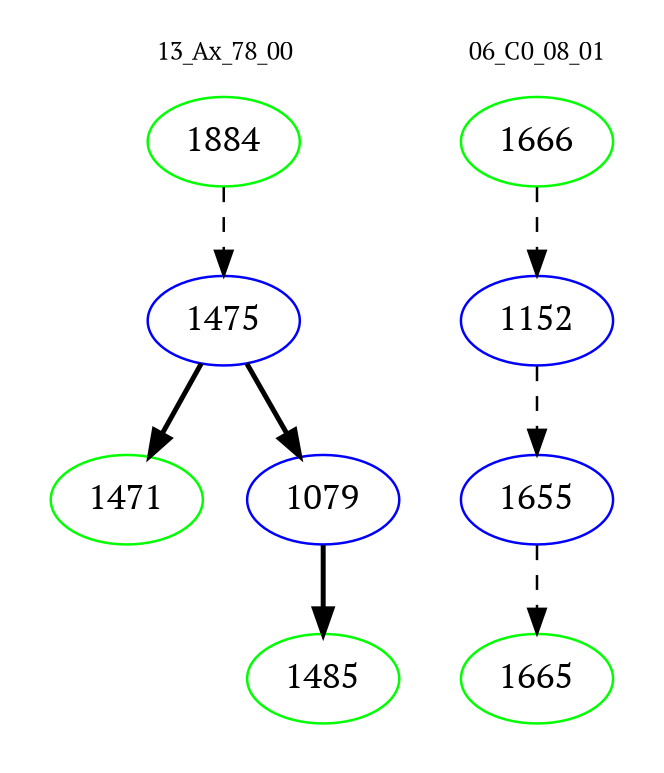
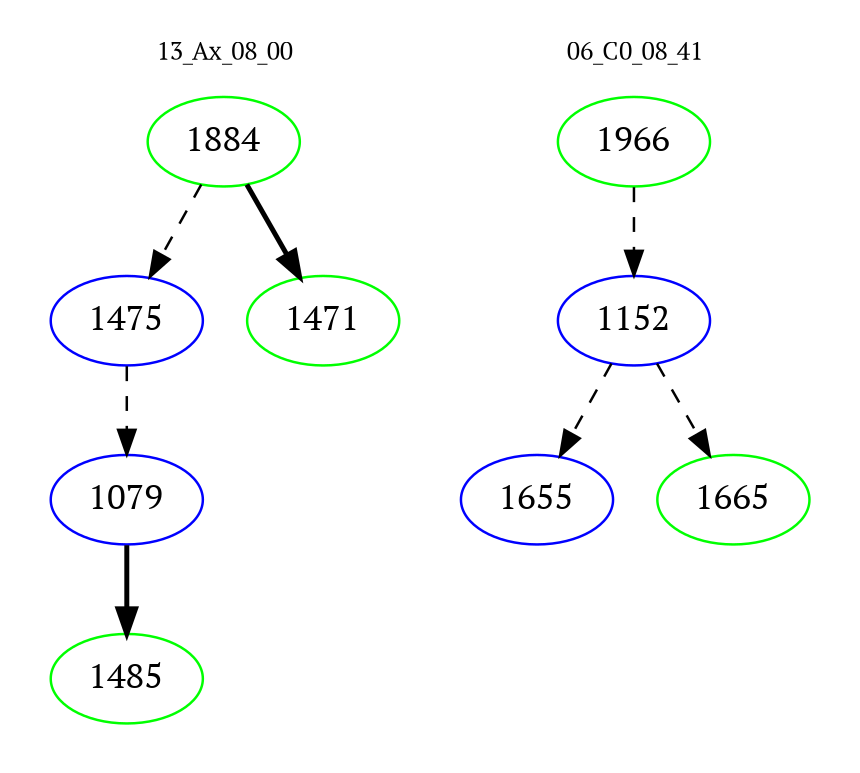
cluster "13_Ax_78_00": label "13_Ax_78_00" -> "13_Ax_08_00"
cluster "06_C0_08_01": label "06_C0_08_01" -> "06_C0_08_41"
node "1666": label "1666" -> "1966"
edge "1475" -> "1471": now "1884" -> "1471"
edge "1475" -> "1079": style bold -> dashed
edge "1655" -> "1665": now "1152" -> "1665"
